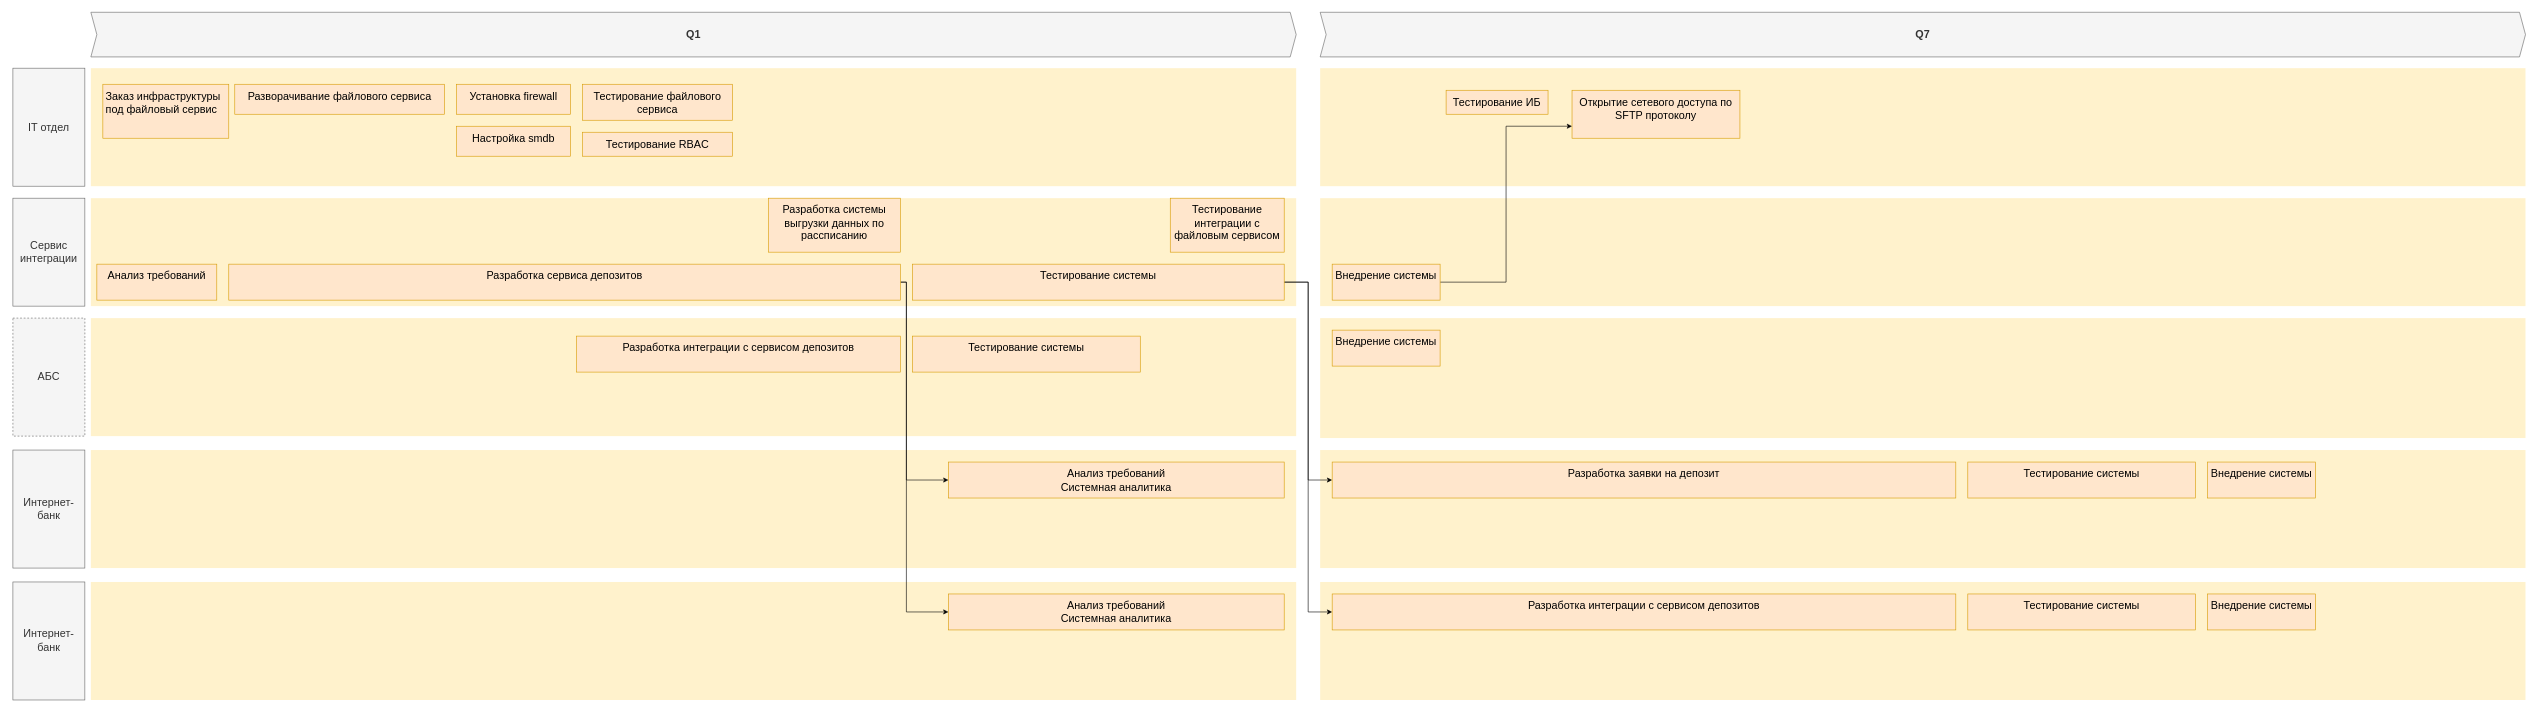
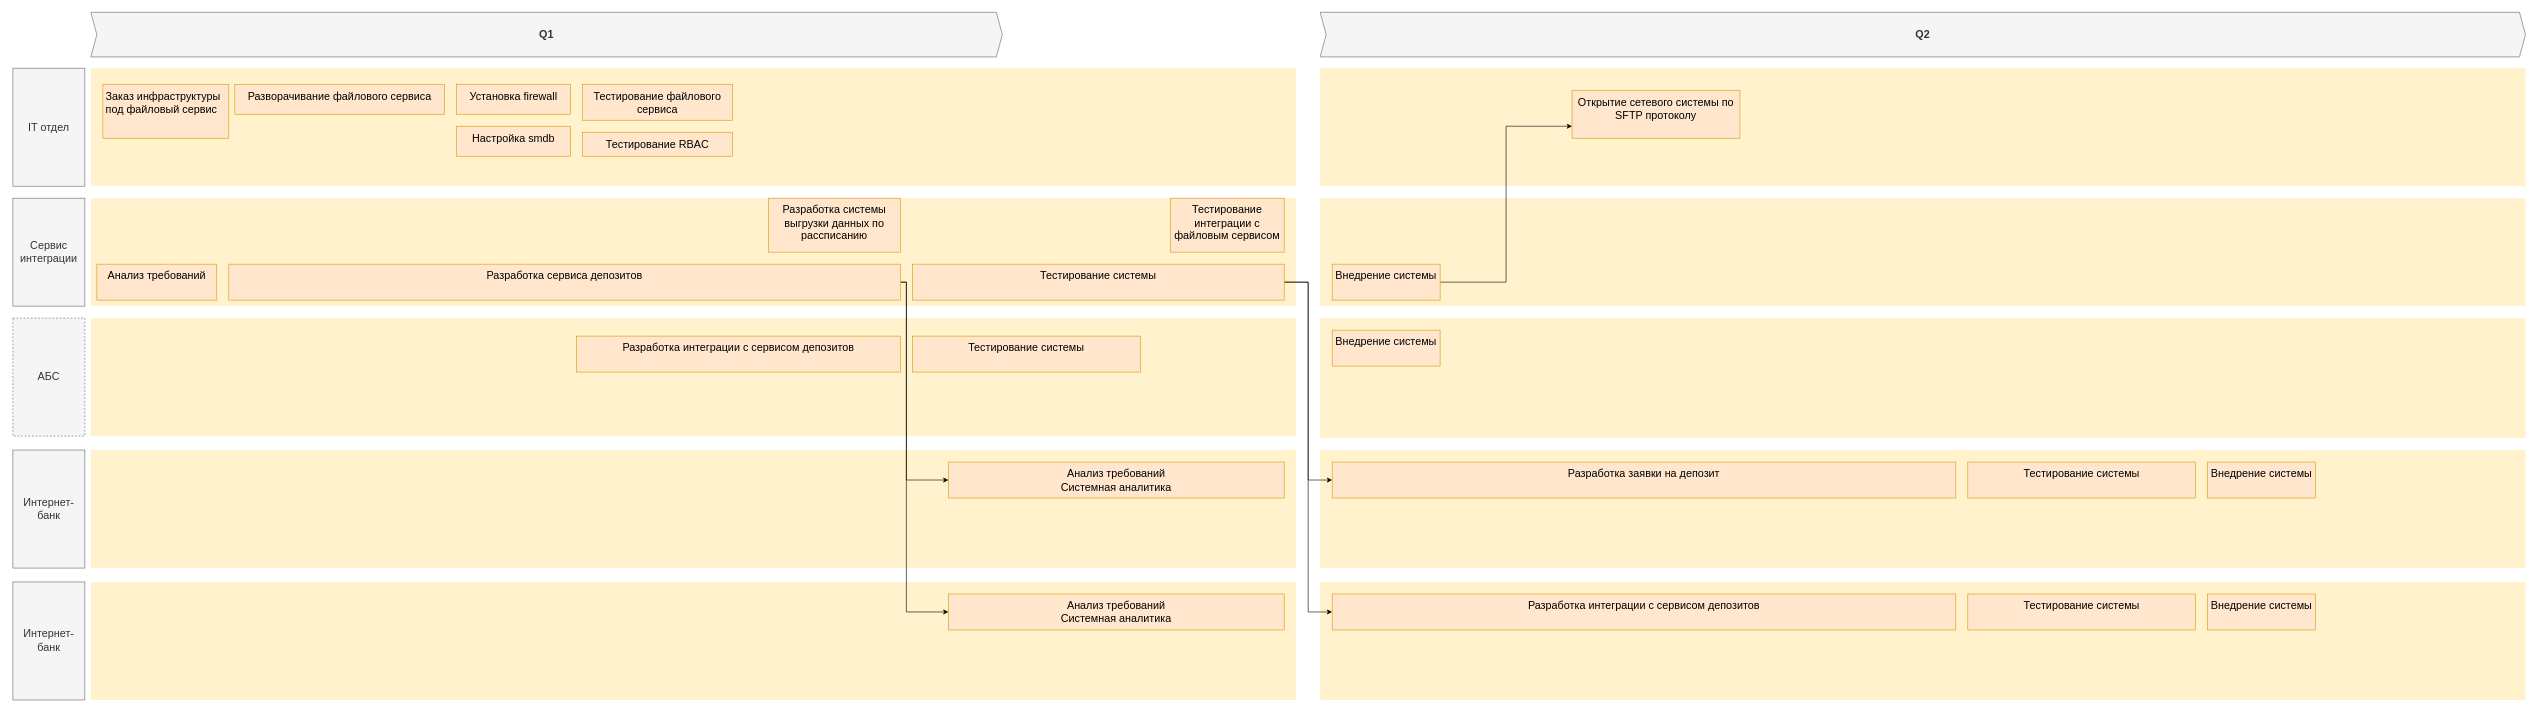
node "Q1": size 1206x45 -> 912x45
node "Q7": label "Q7" -> "Q2"
node "Тестирование ИБ": removed
node "Открытие сетевого доступа по SFTP протоколу": label "Открытие сетевого доступа по SFTP протоколу" -> "Открытие сетевого системы по SFTP протоколу"
